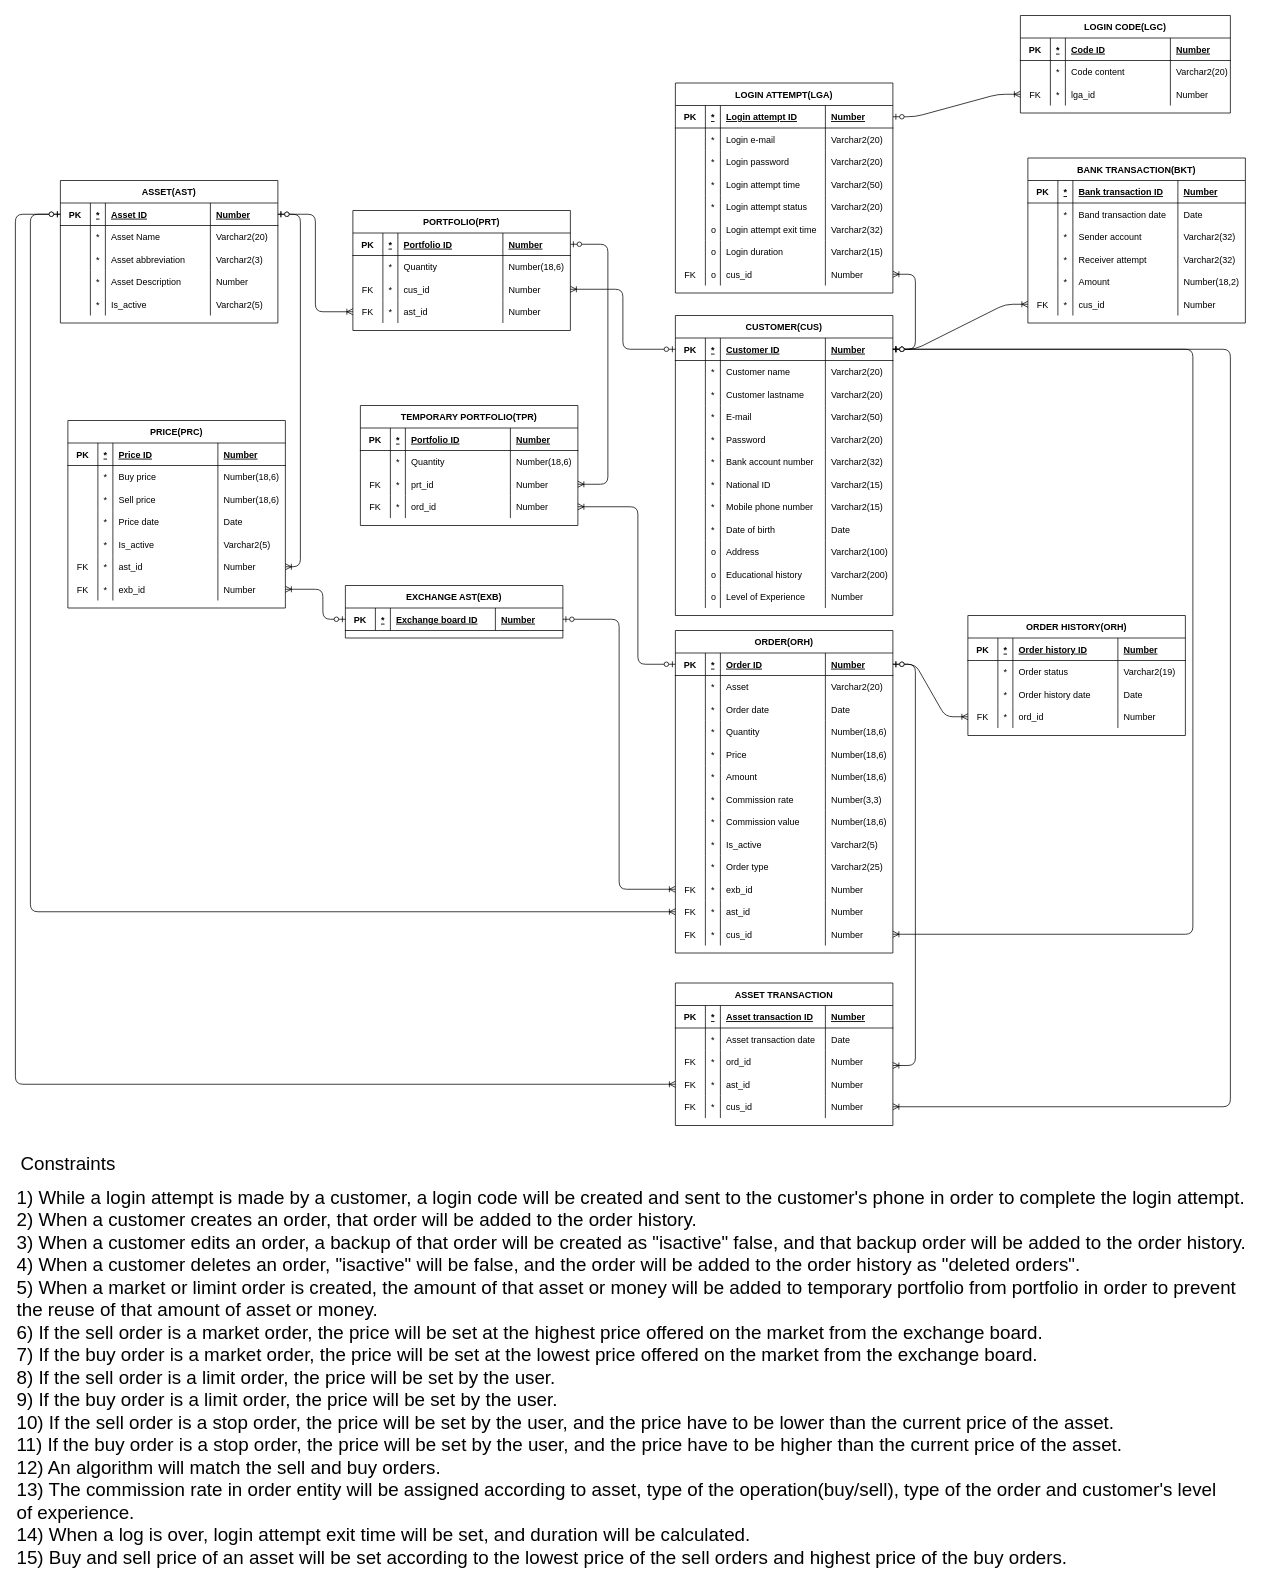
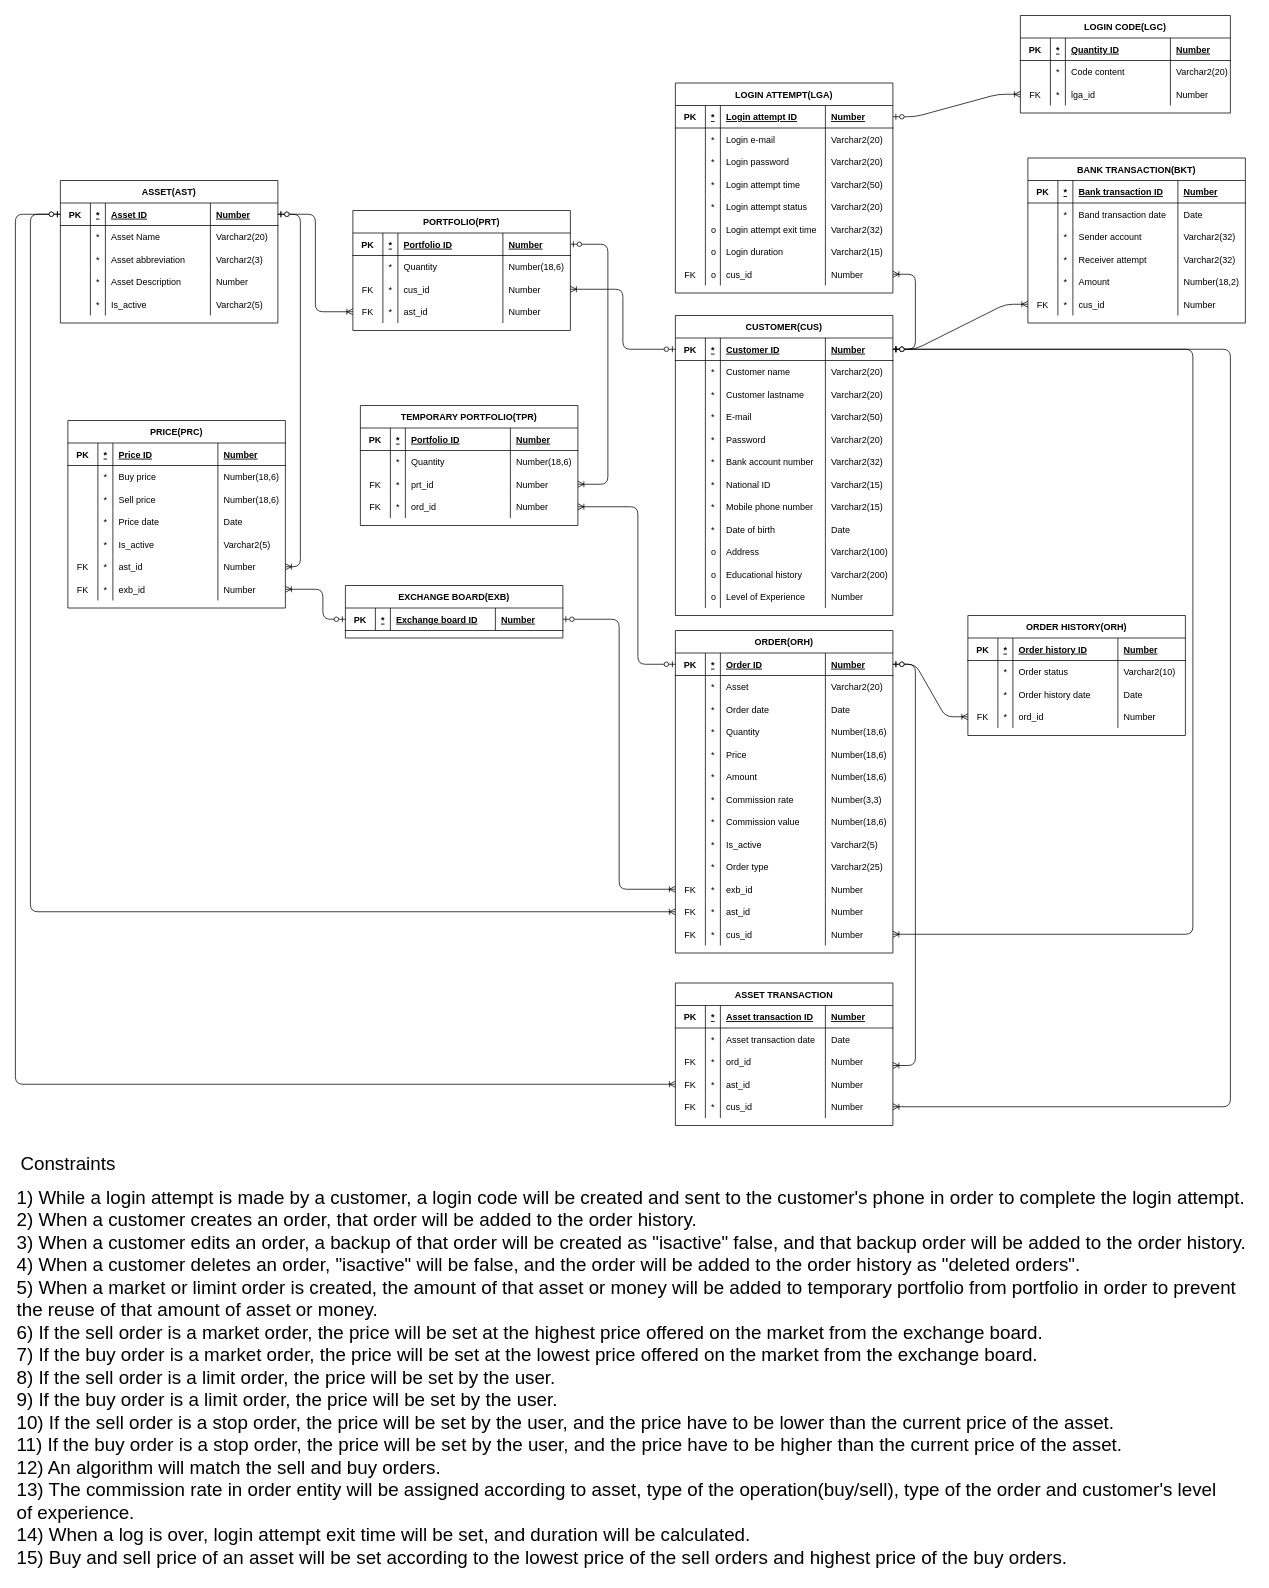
node "Code ID": label "Code ID" -> "Quantity ID"
node "EXCHANGE AST(EXB)": label "EXCHANGE AST(EXB)" -> "EXCHANGE BOARD(EXB)"
node "Varchar2(19)": label "Varchar2(19)" -> "Varchar2(10)"
